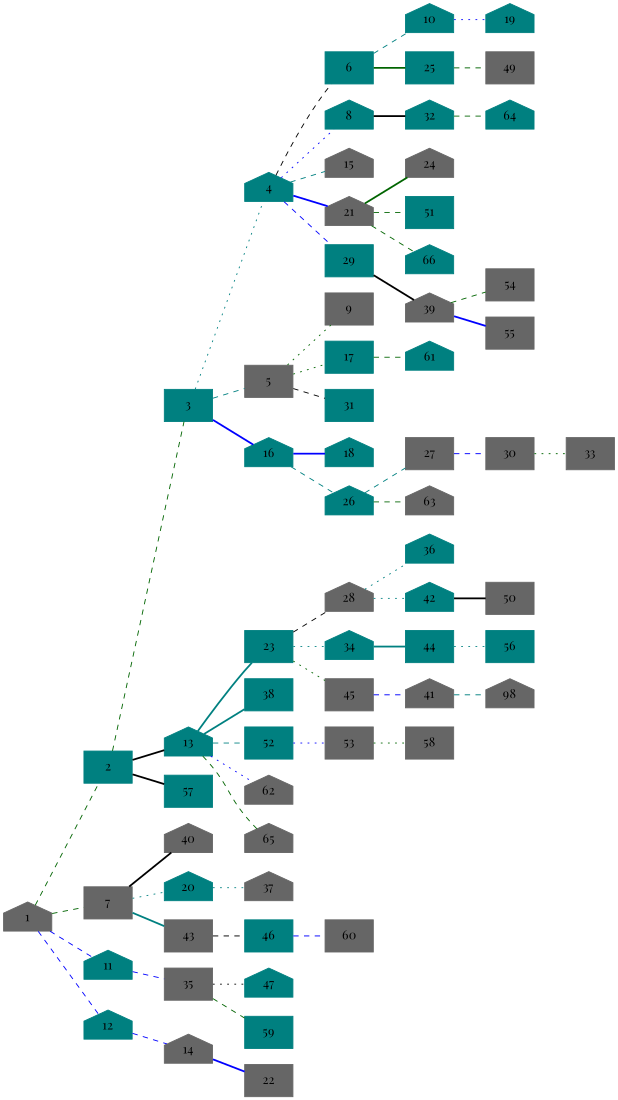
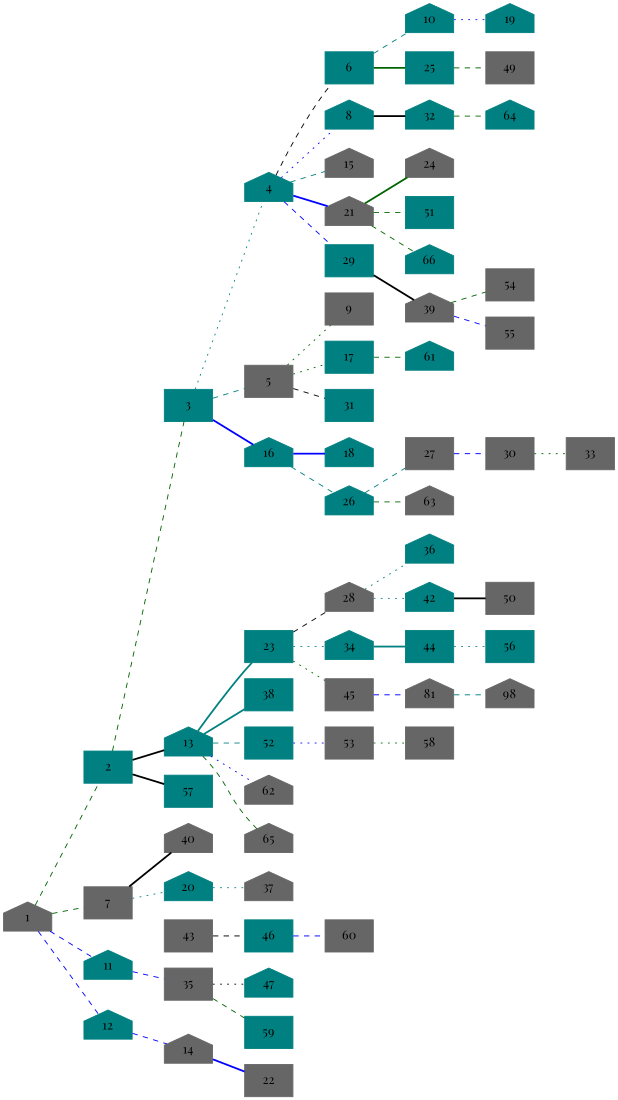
edge "39" -- "55": style bold -> dashed
node "41": label "41" -> "81"
edge "7" -- "43": removed
